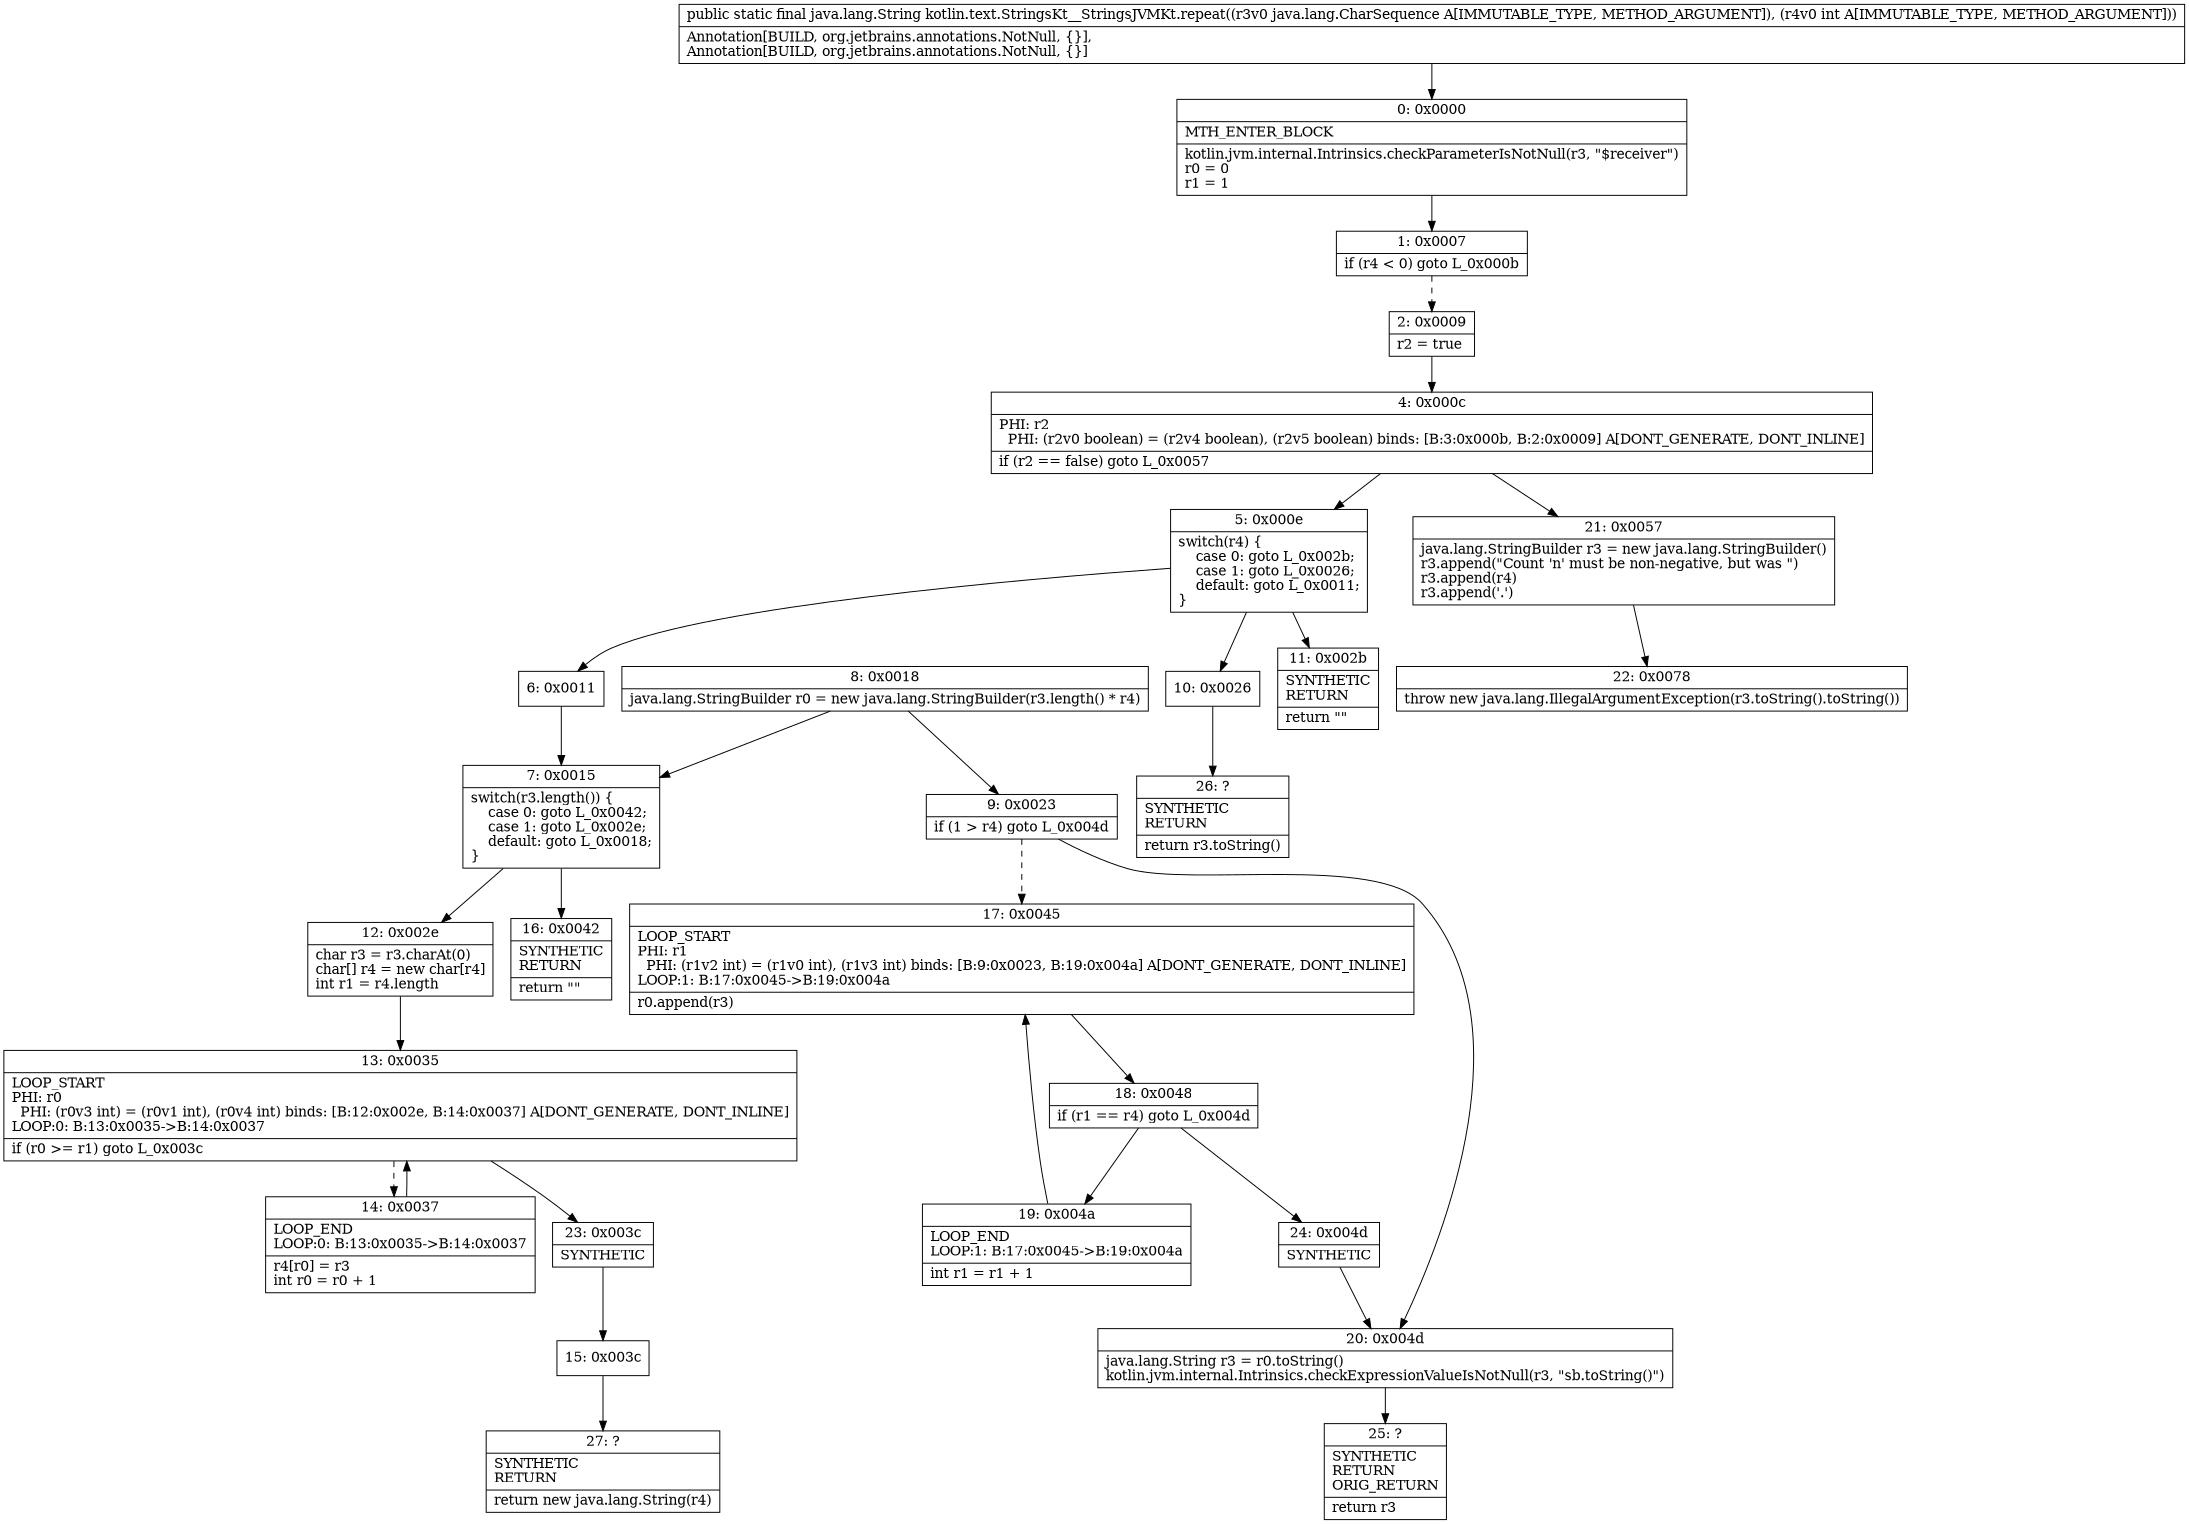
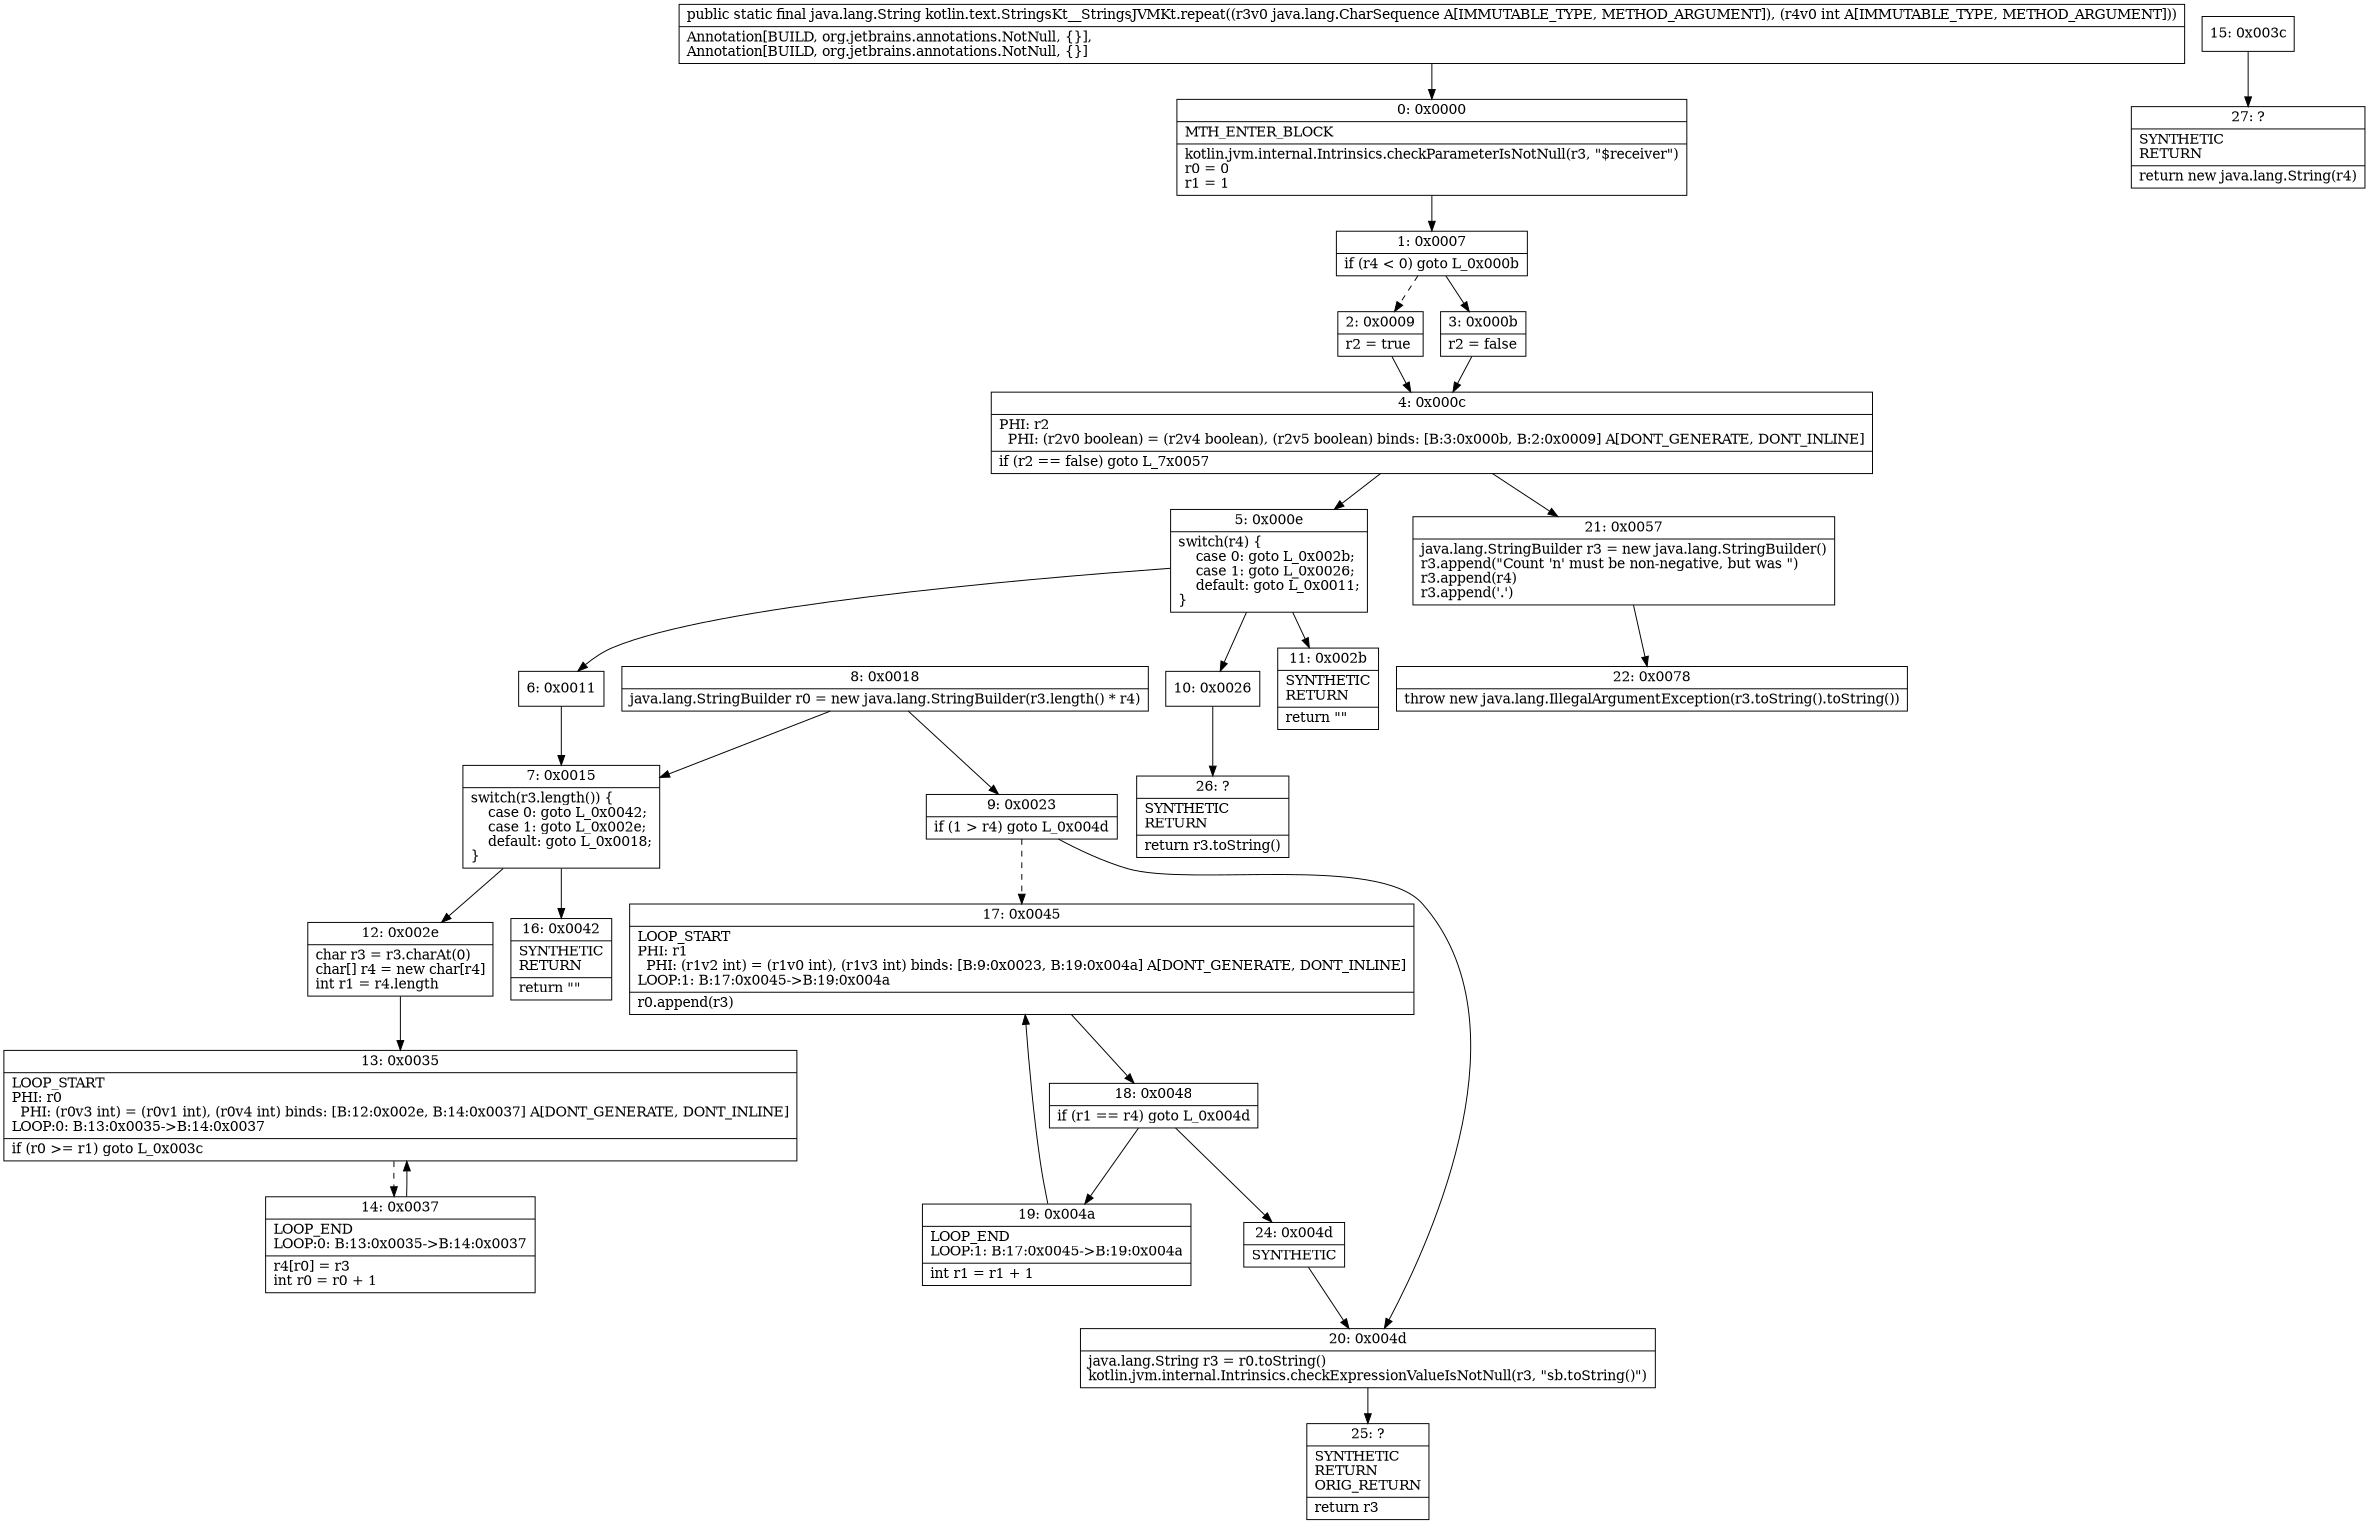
node "3: 0x000b": added
node "4: 0x000c": text "if (r2 == false) goto L_0x0057" -> "if (r2 == false) goto L_7x0057"
node "23: 0x003c": removed
